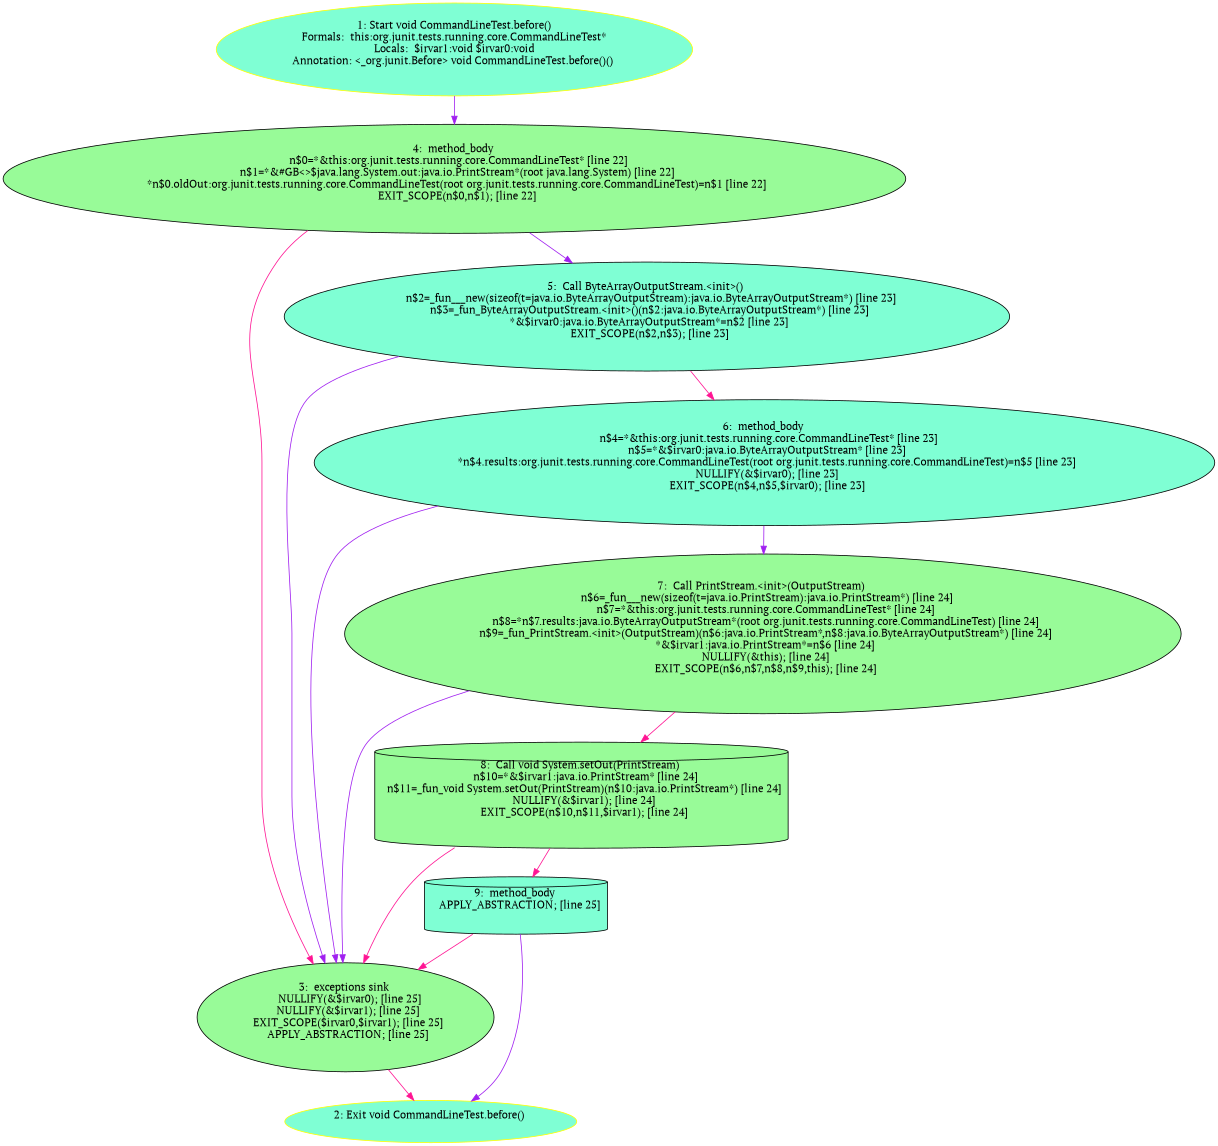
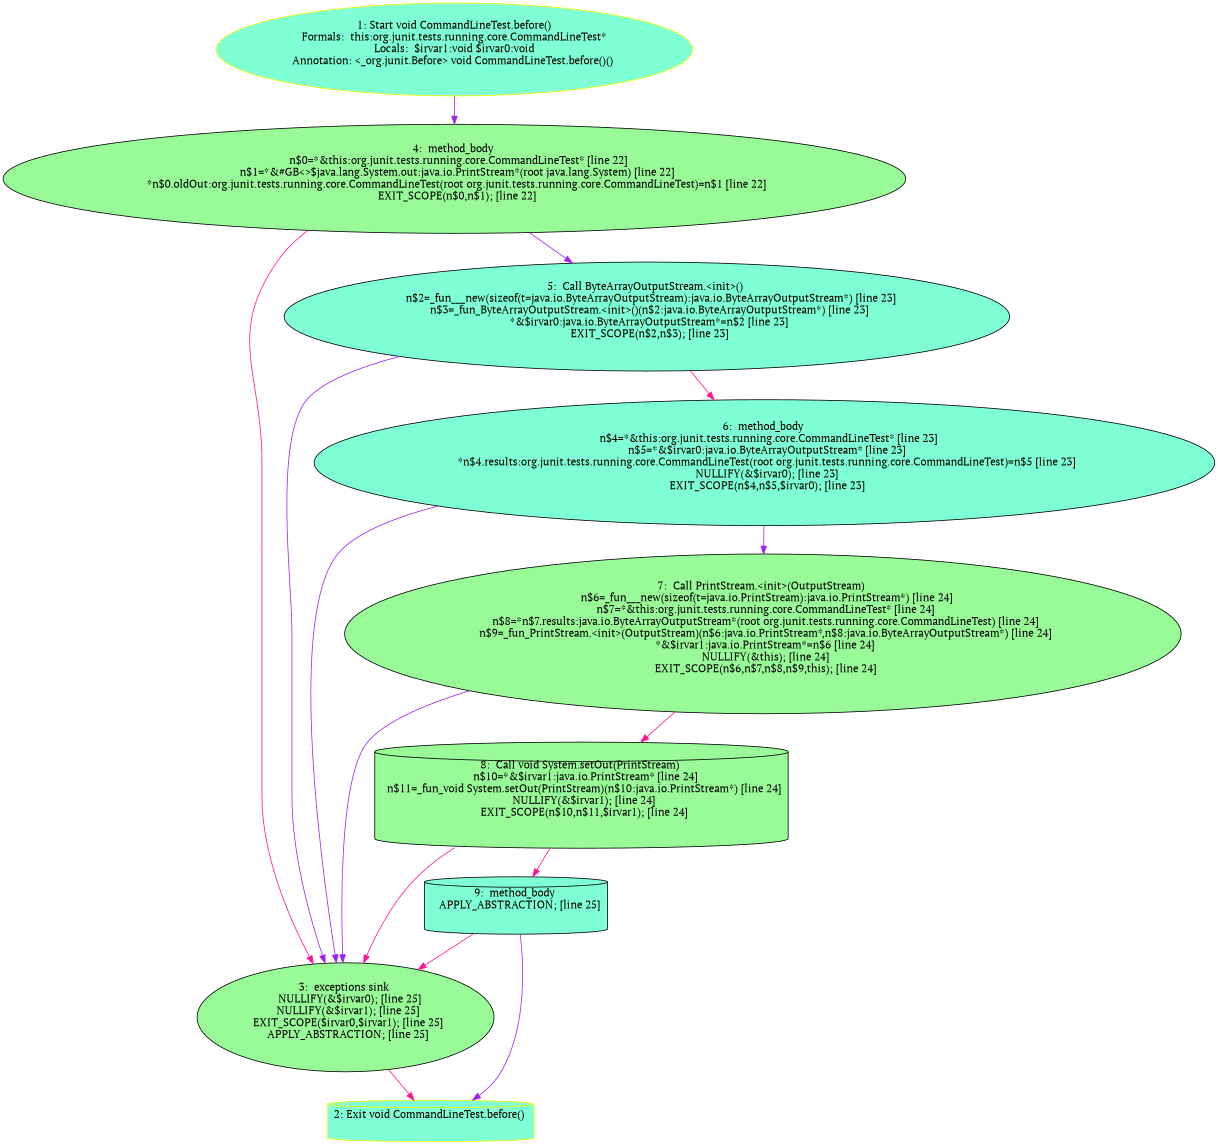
node "2: Exit void CommandLineTest.before()": shape ellipse -> cylinder
